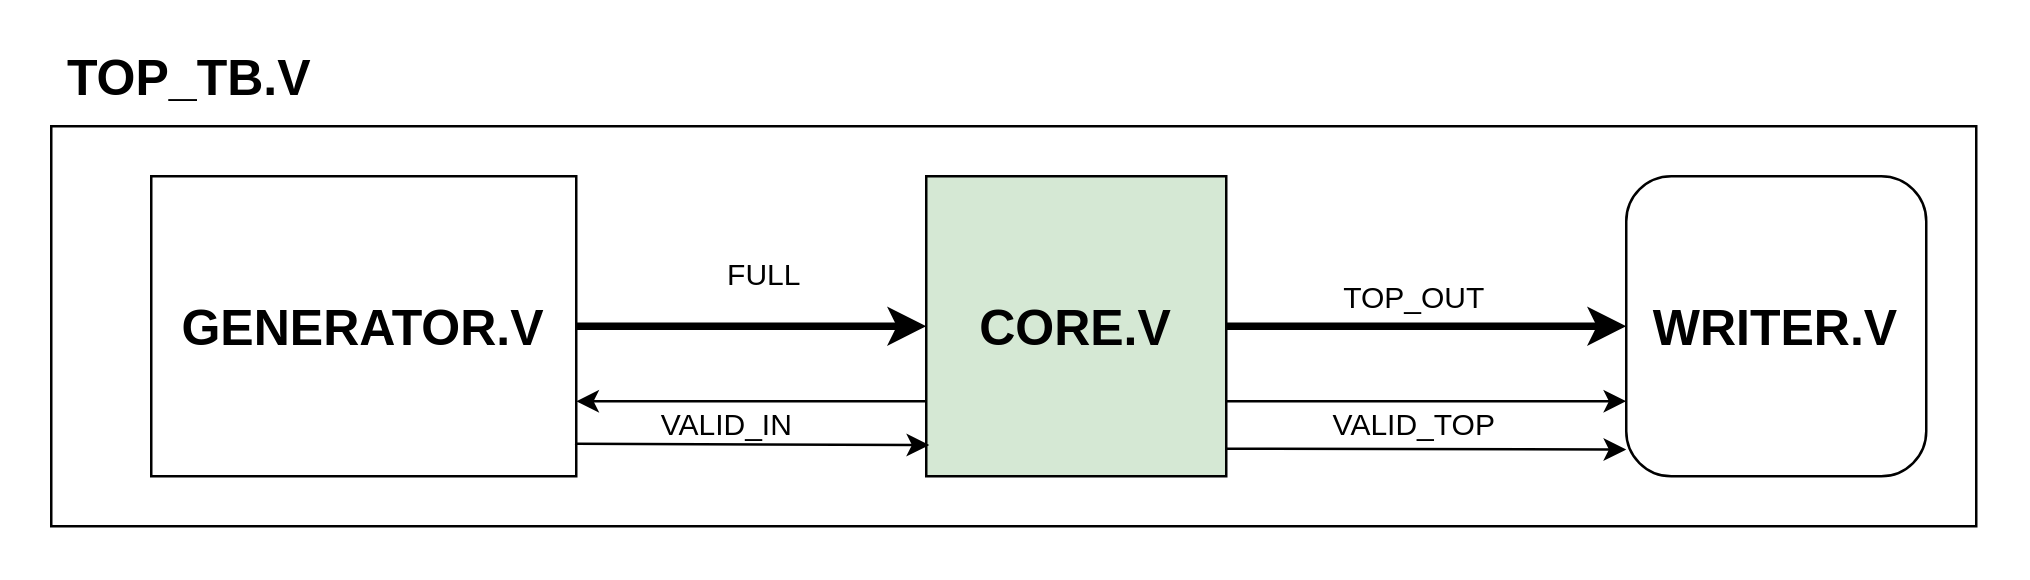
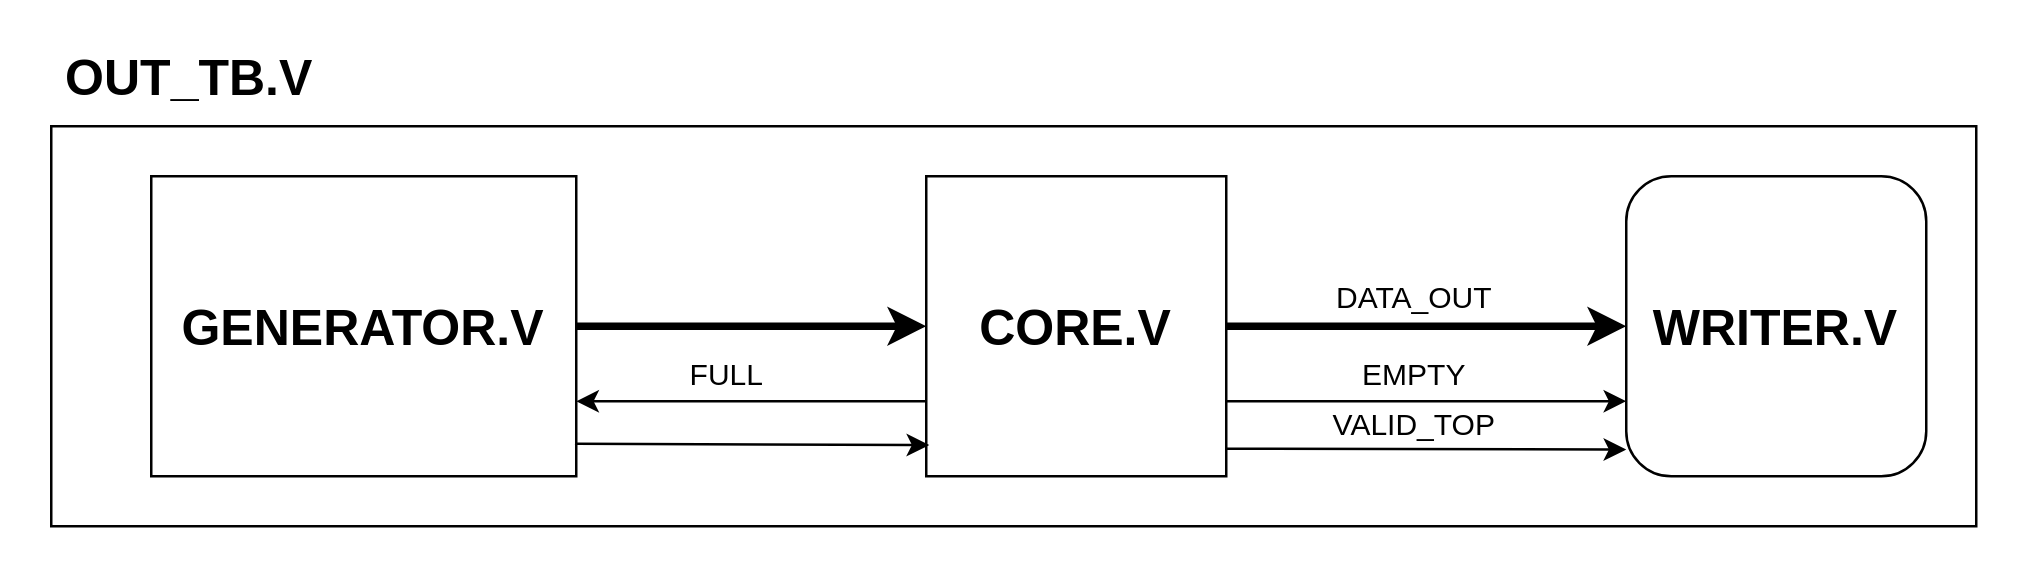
node "TOP_TB.V": label "TOP_TB.V" -> "OUT_TB.V"
node "FULL": moved (764, 276) -> (726, 376)
node "TOP_OUT": label "TOP_OUT" -> "DATA_OUT"
node "CORE.V": fillcolor #d5e8d4 -> #ffffff
node "EMPTY": added
node "VALID_IN": removed
